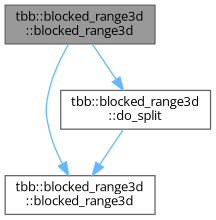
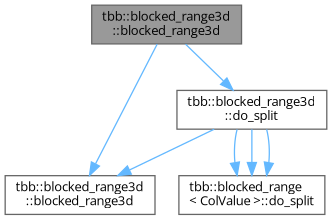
node "tbb::blocked_range < ColValue >::do_split": added
